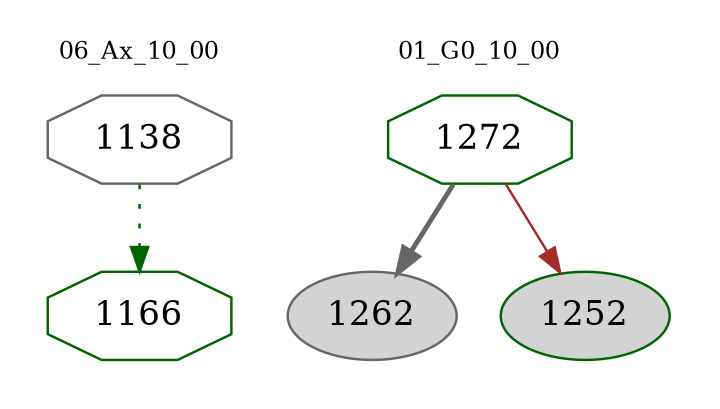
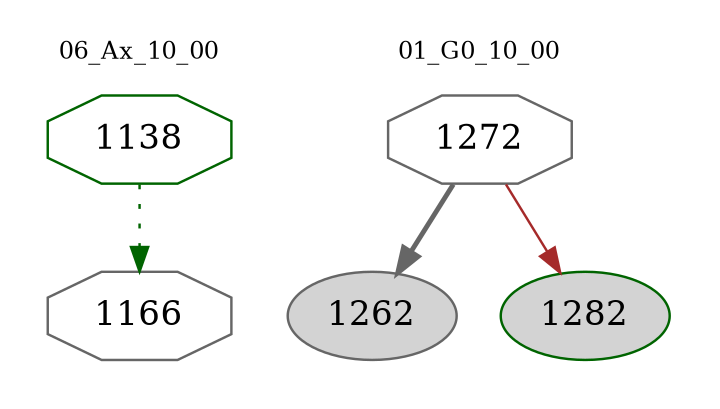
node "1138": color gray40 -> darkgreen
node "1272": color darkgreen -> gray40
node "1166": color darkgreen -> gray40
node "1252": label "1252" -> "1282"
